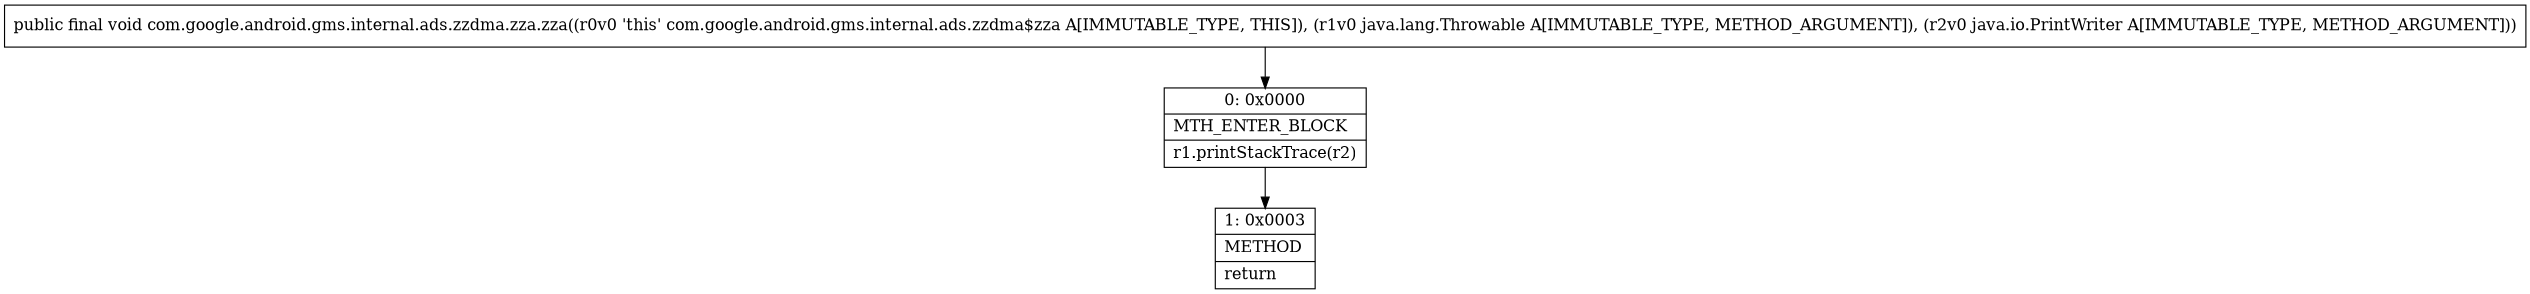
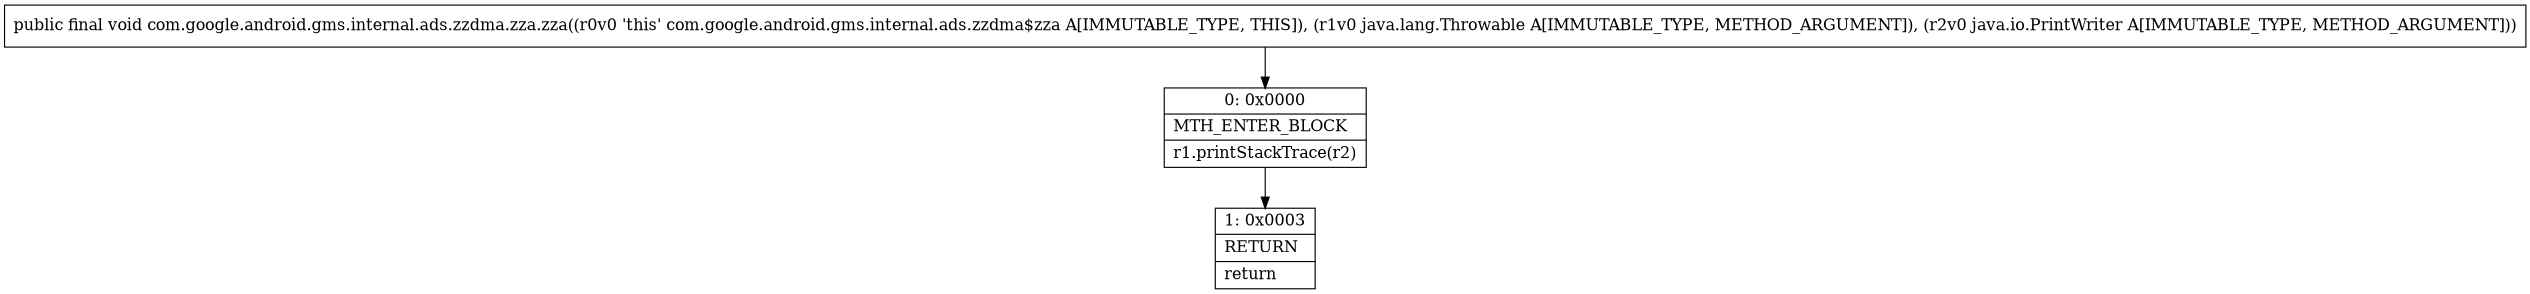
node "1: 0x0003": text "METHOD" -> "RETURN"
